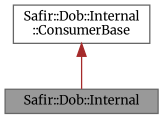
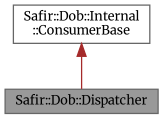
node "Safir::Dob::Internal": label "Safir::Dob::Internal" -> "Safir::Dob::Dispatcher"
